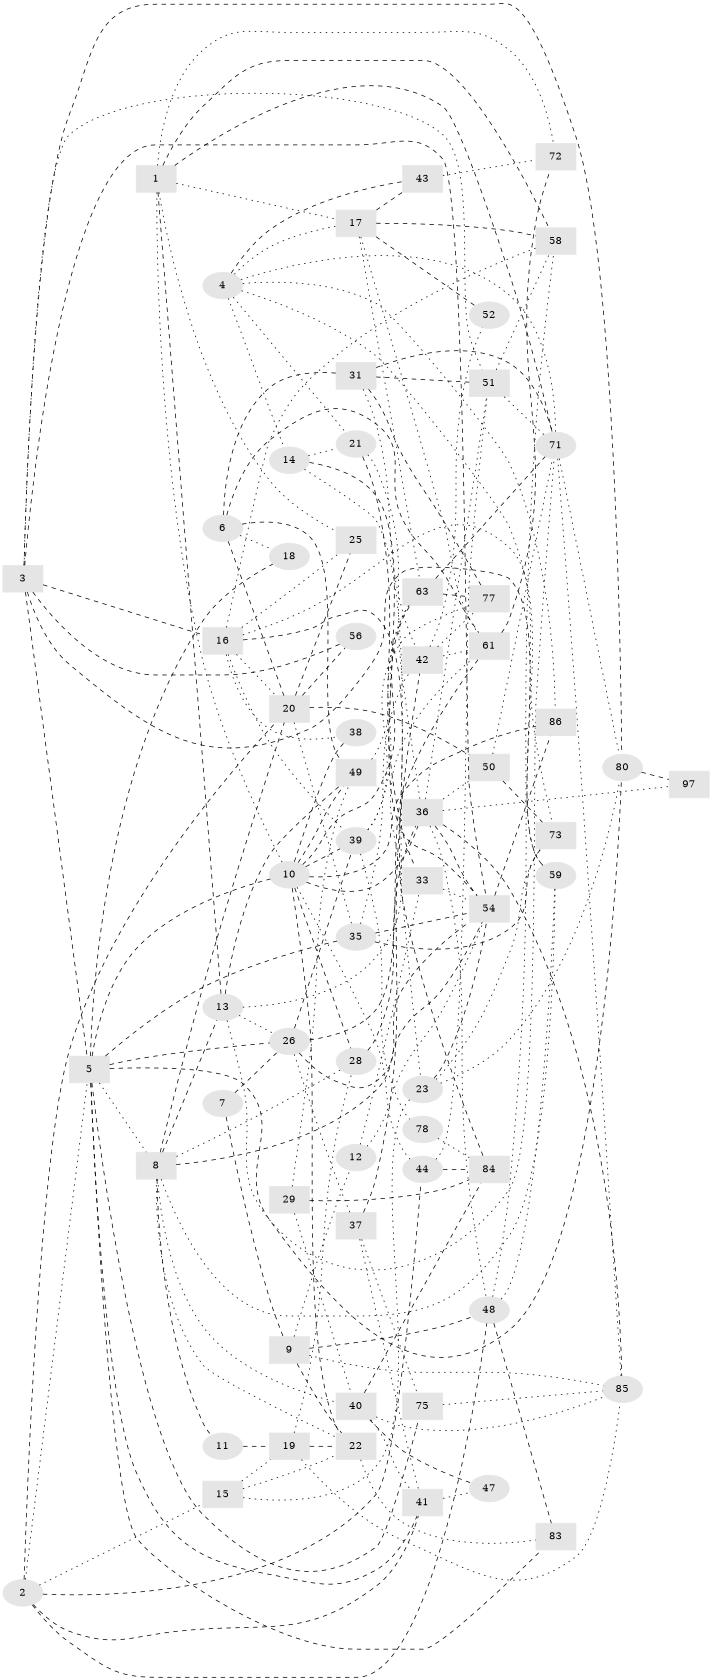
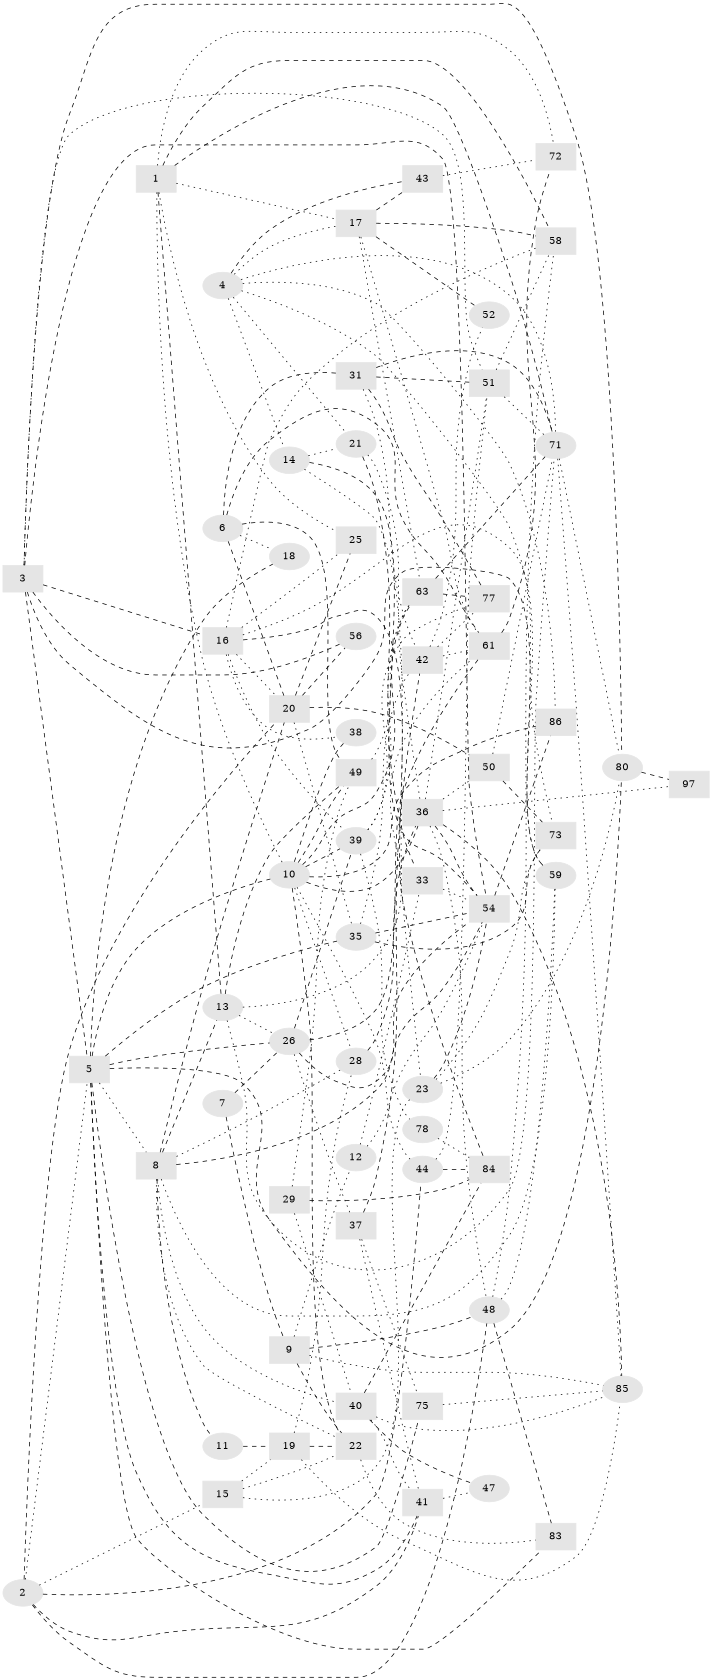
edge "10" -- "28": style dashed -> dotted
